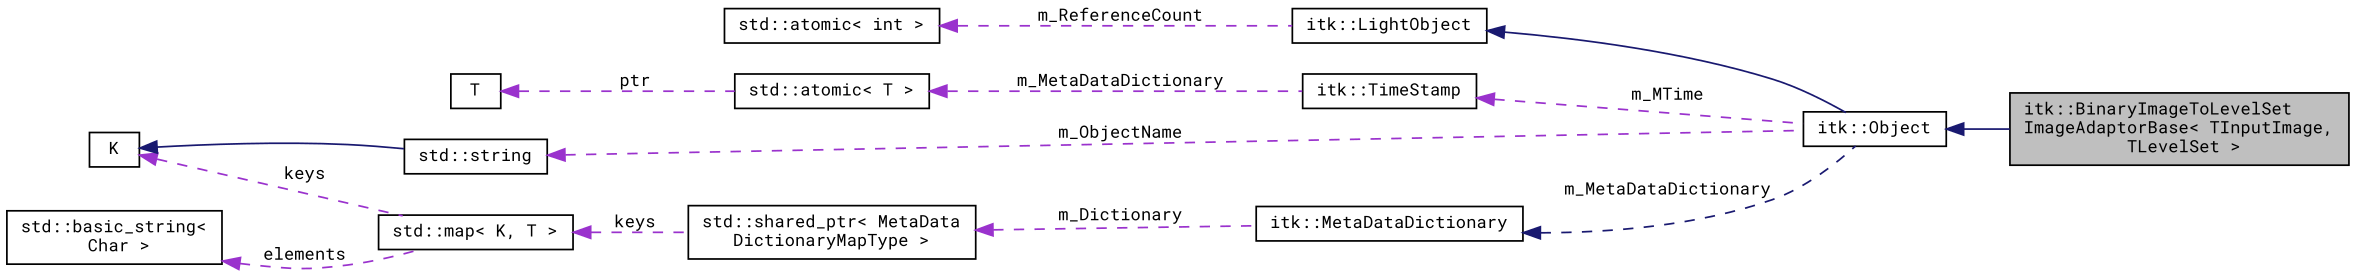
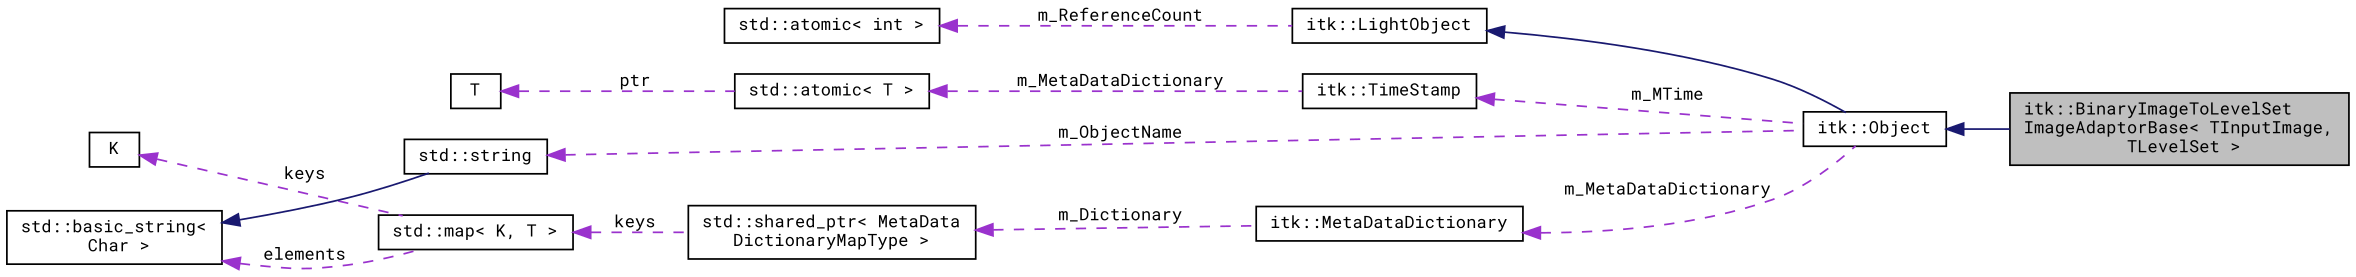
edge "std::string" -> "K": now "std::string" -> "std::basic_string< Char >"
edge "itk::Object" -> "itk::MetaDataDictionary": color midnightblue -> darkorchid3
